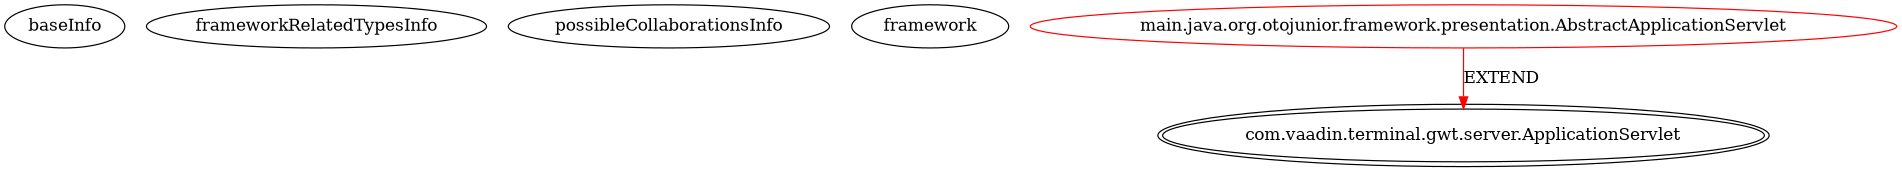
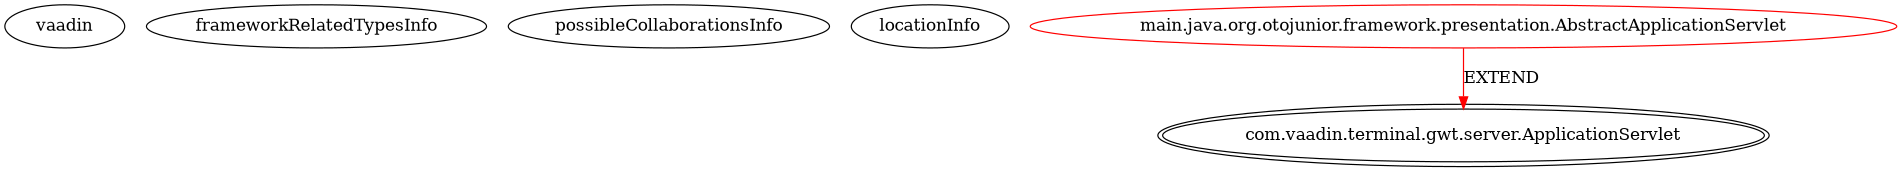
node "baseInfo": label "baseInfo" -> "vaadin"
node "framework": label "framework" -> "locationInfo"
